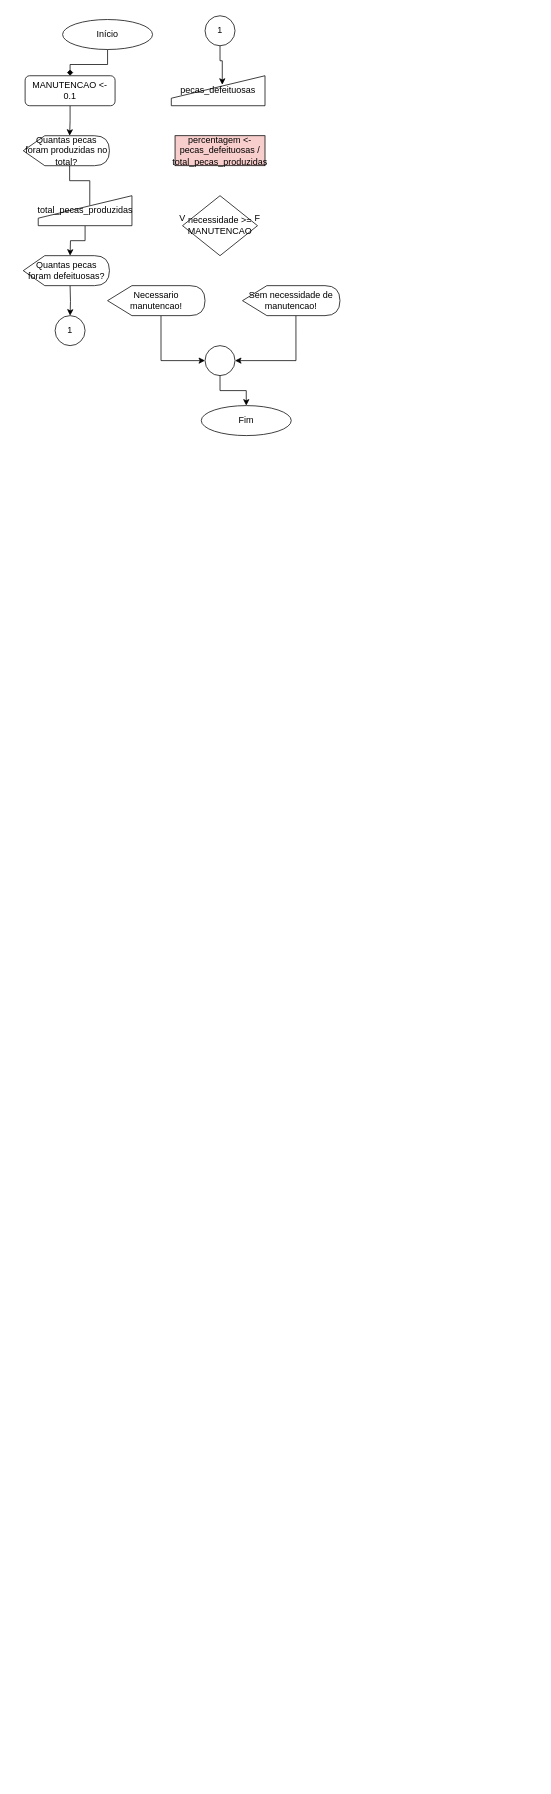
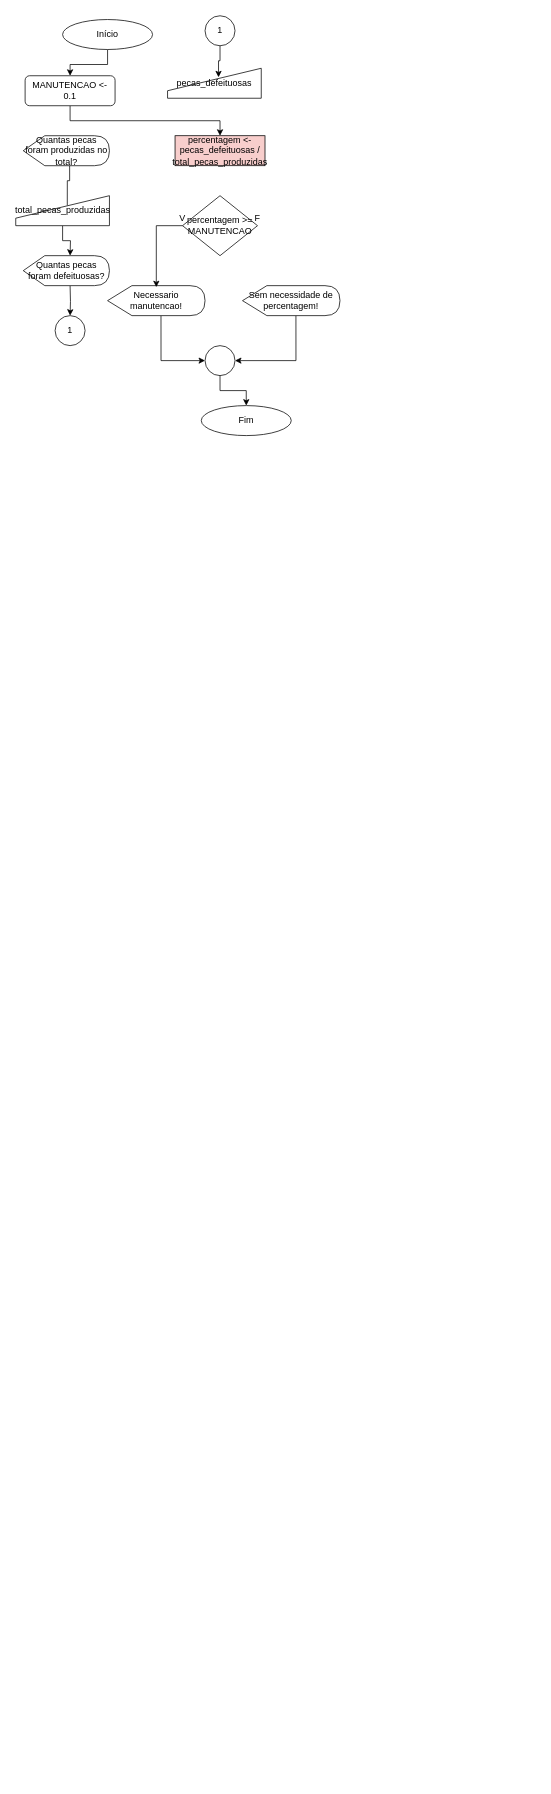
edge "Início" -> "MANUTENCAO <- 0.1": arrowhead diamond -> classic
node "pecas_defeituosas": moved (218, 90) -> (215, 83)
edge "MANUTENCAO <- 0.1" -> "Quantas pecas foram produzidas no total?": now "MANUTENCAO <- 0.1" -> "percentagem <- pecas_defeituosas / total_pecas_produzidas"
node "total_pecas_produzidas": moved (85, 210) -> (63, 210)
node "necessidade >= MANUTENCAO": label "necessidade >= MANUTENCAO" -> "percentagem >= MANUTENCAO"
edge "V" -> "Necessario manutencao!": added
node "Sem necessidade de manutencao!": label "Sem necessidade de manutencao!" -> "Sem necessidade de percentagem!"
